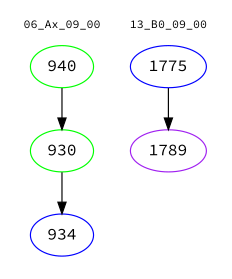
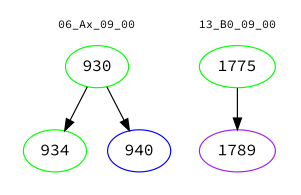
node "940": color green -> blue
node "1775": color blue -> green
edge "940" -> "930": reversed
node "934": color blue -> green
